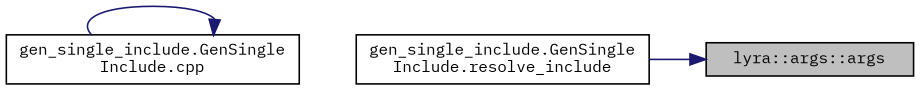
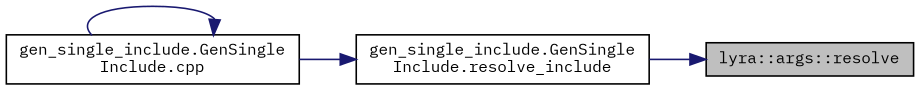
edge "gen_single_include.GenSingle Include.cpp" -> "gen_single_include.GenSingle Include.resolve_include": added
node "lyra::args::args": label "lyra::args::args" -> "lyra::args::resolve"
